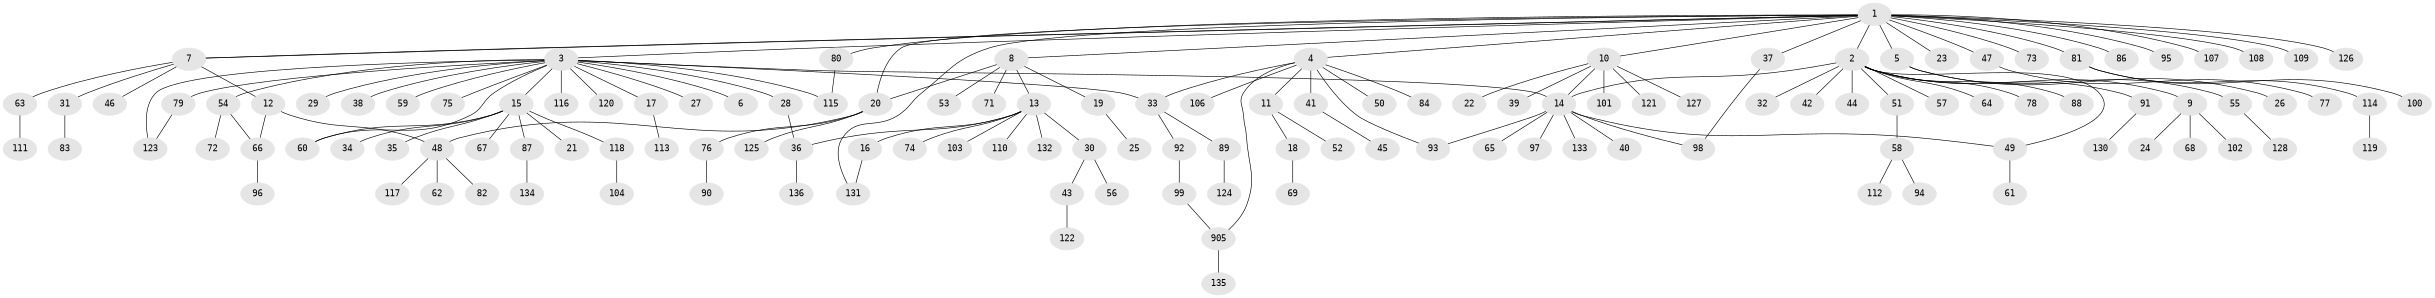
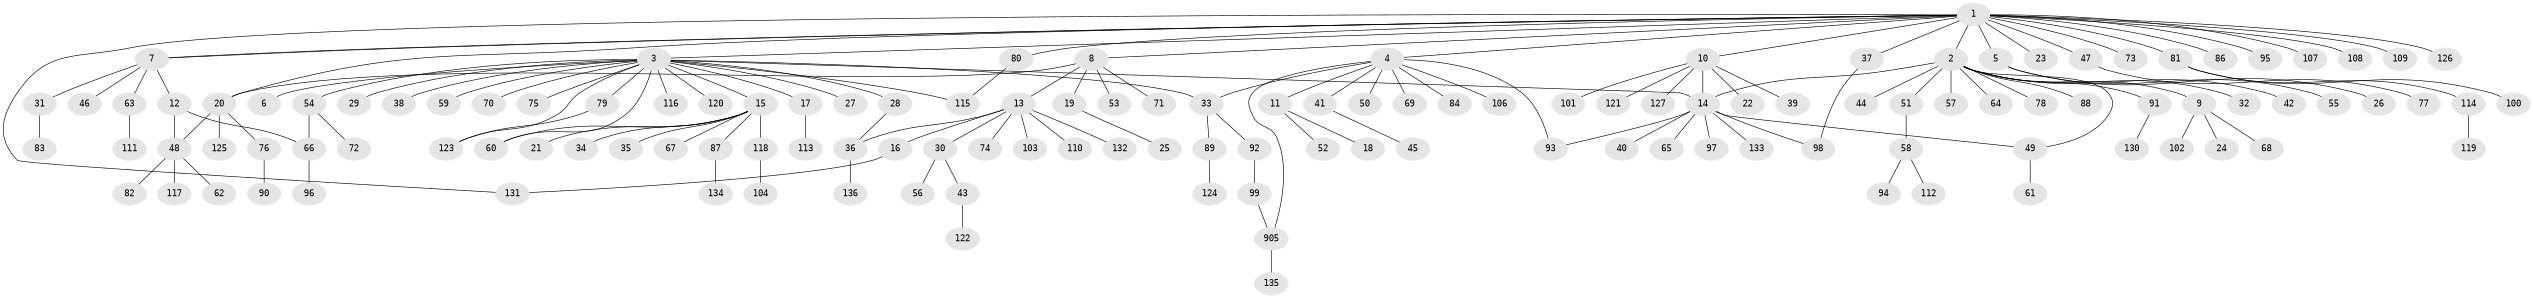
node "70": added
node "128": removed
edge "18" -- "69": now "4" -- "69"
